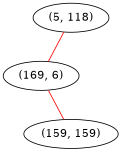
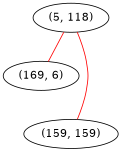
edge "(169, 6)" -- "(159, 159)": now "(5, 118)" -- "(159, 159)"
